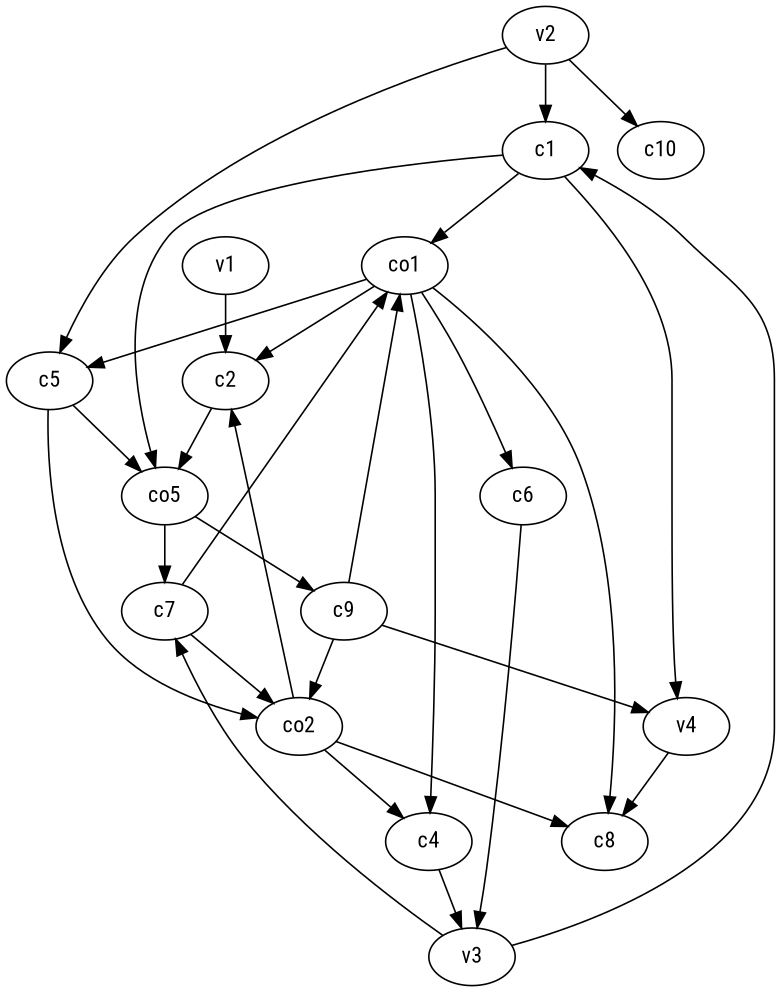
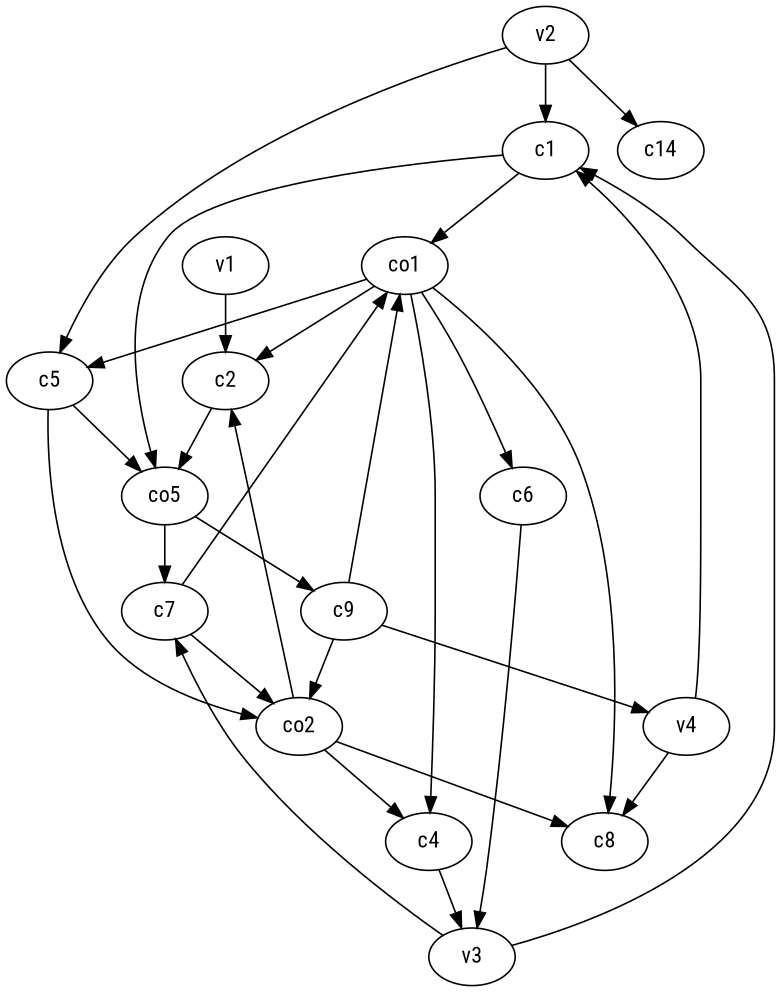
node "c10": label "c10" -> "c14"
edge "c1" -> "v4": reversed
